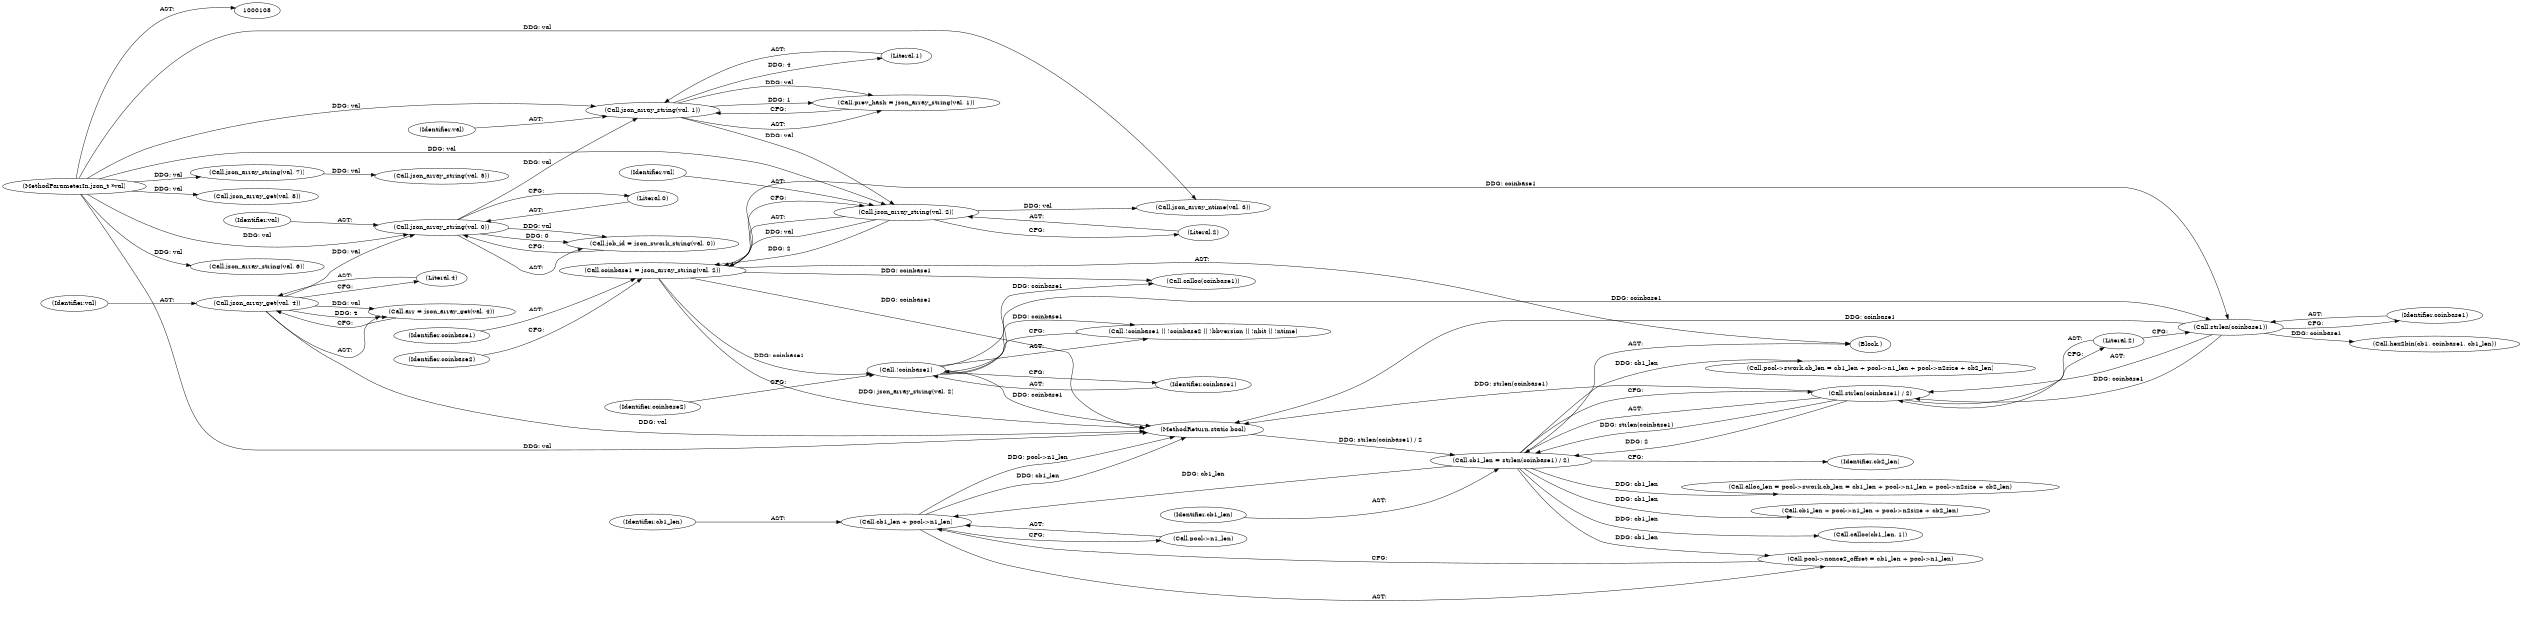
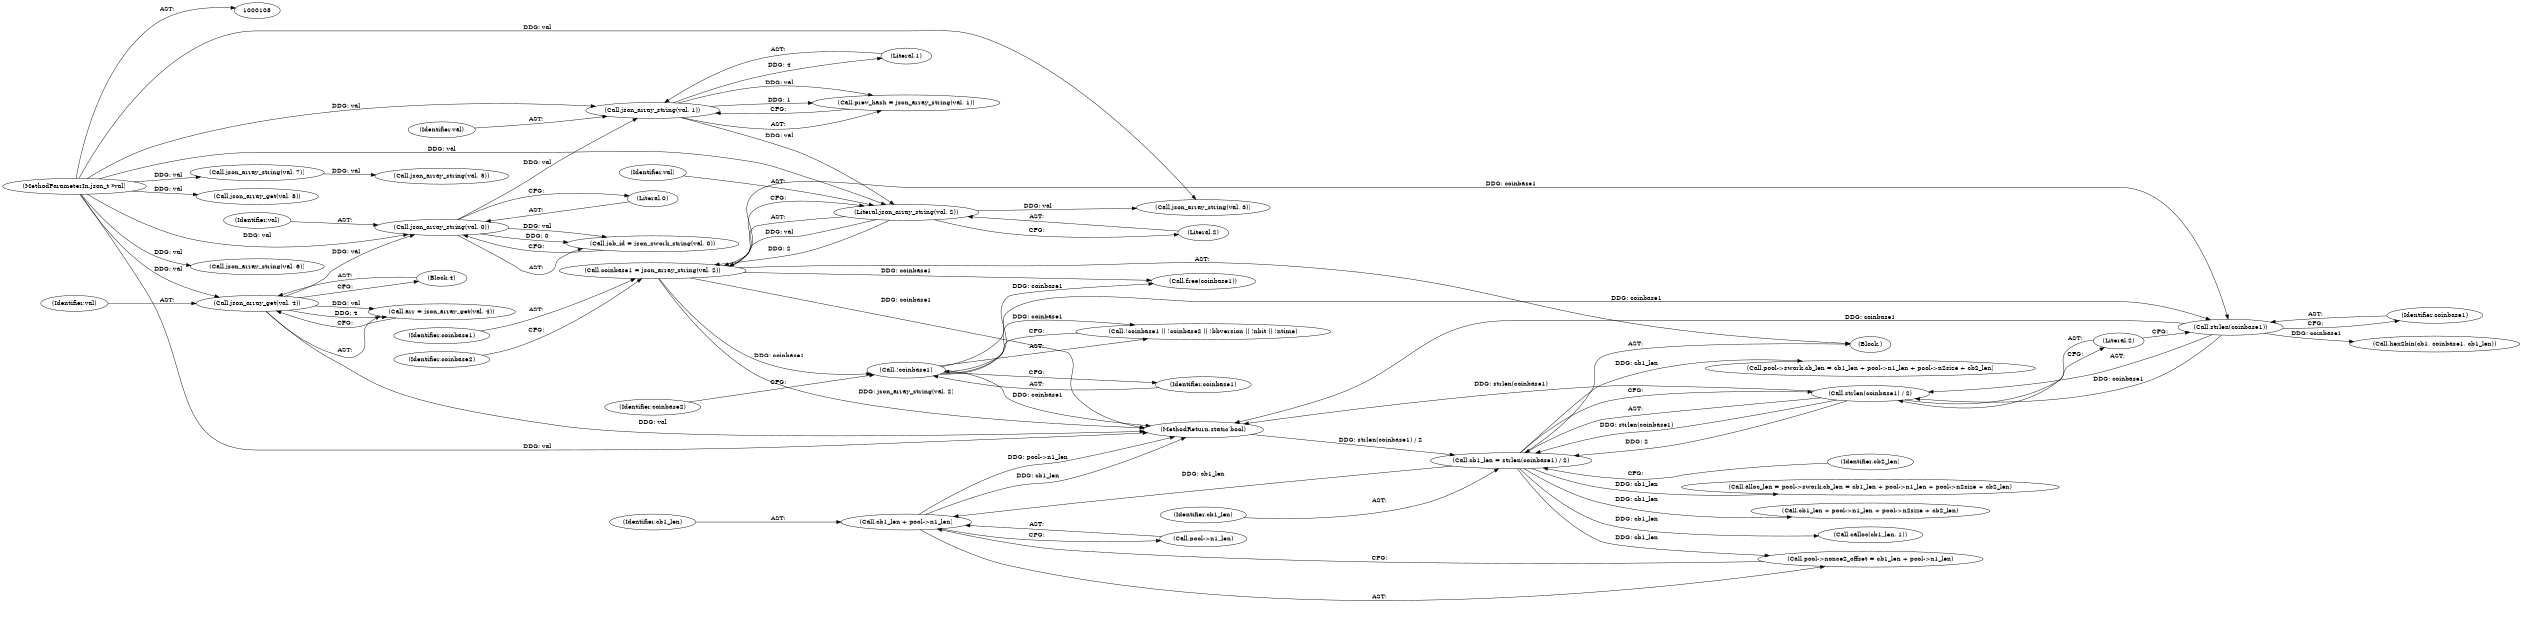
node "(Call,json_array_ntime(val, 3))": label "(Call,json_array_ntime(val, 3))" -> "(Call,json_array_string(val, 3))"
node "(Call,json_array_string(val, 2))": label "(Call,json_array_string(val, 2))" -> "(Literal,json_array_string(val, 2))"
edge "(MethodParameterIn,json_t *val)" -> "(Call,json_array_get(val, 4))": added, label "DDG: val"
node "(Literal,4)": label "(Literal,4)" -> "(Block,4)"
node "(Call,calloc(coinbase1))": label "(Call,calloc(coinbase1))" -> "(Call,free(coinbase1))"
edge "(Call,cb1_len = strlen(coinbase1) / 2)" -> "(Identifier,cb2_len)": reversed
